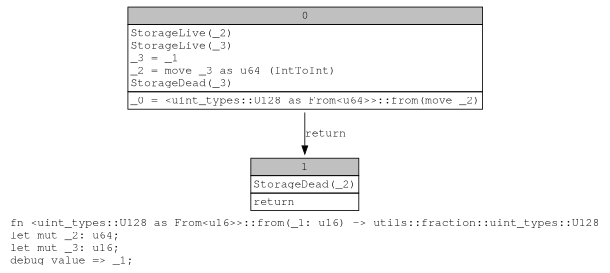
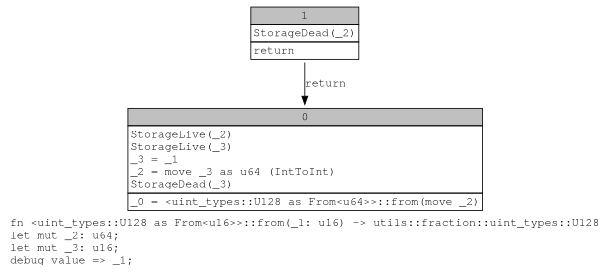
edge "0" -> "1": reversed
